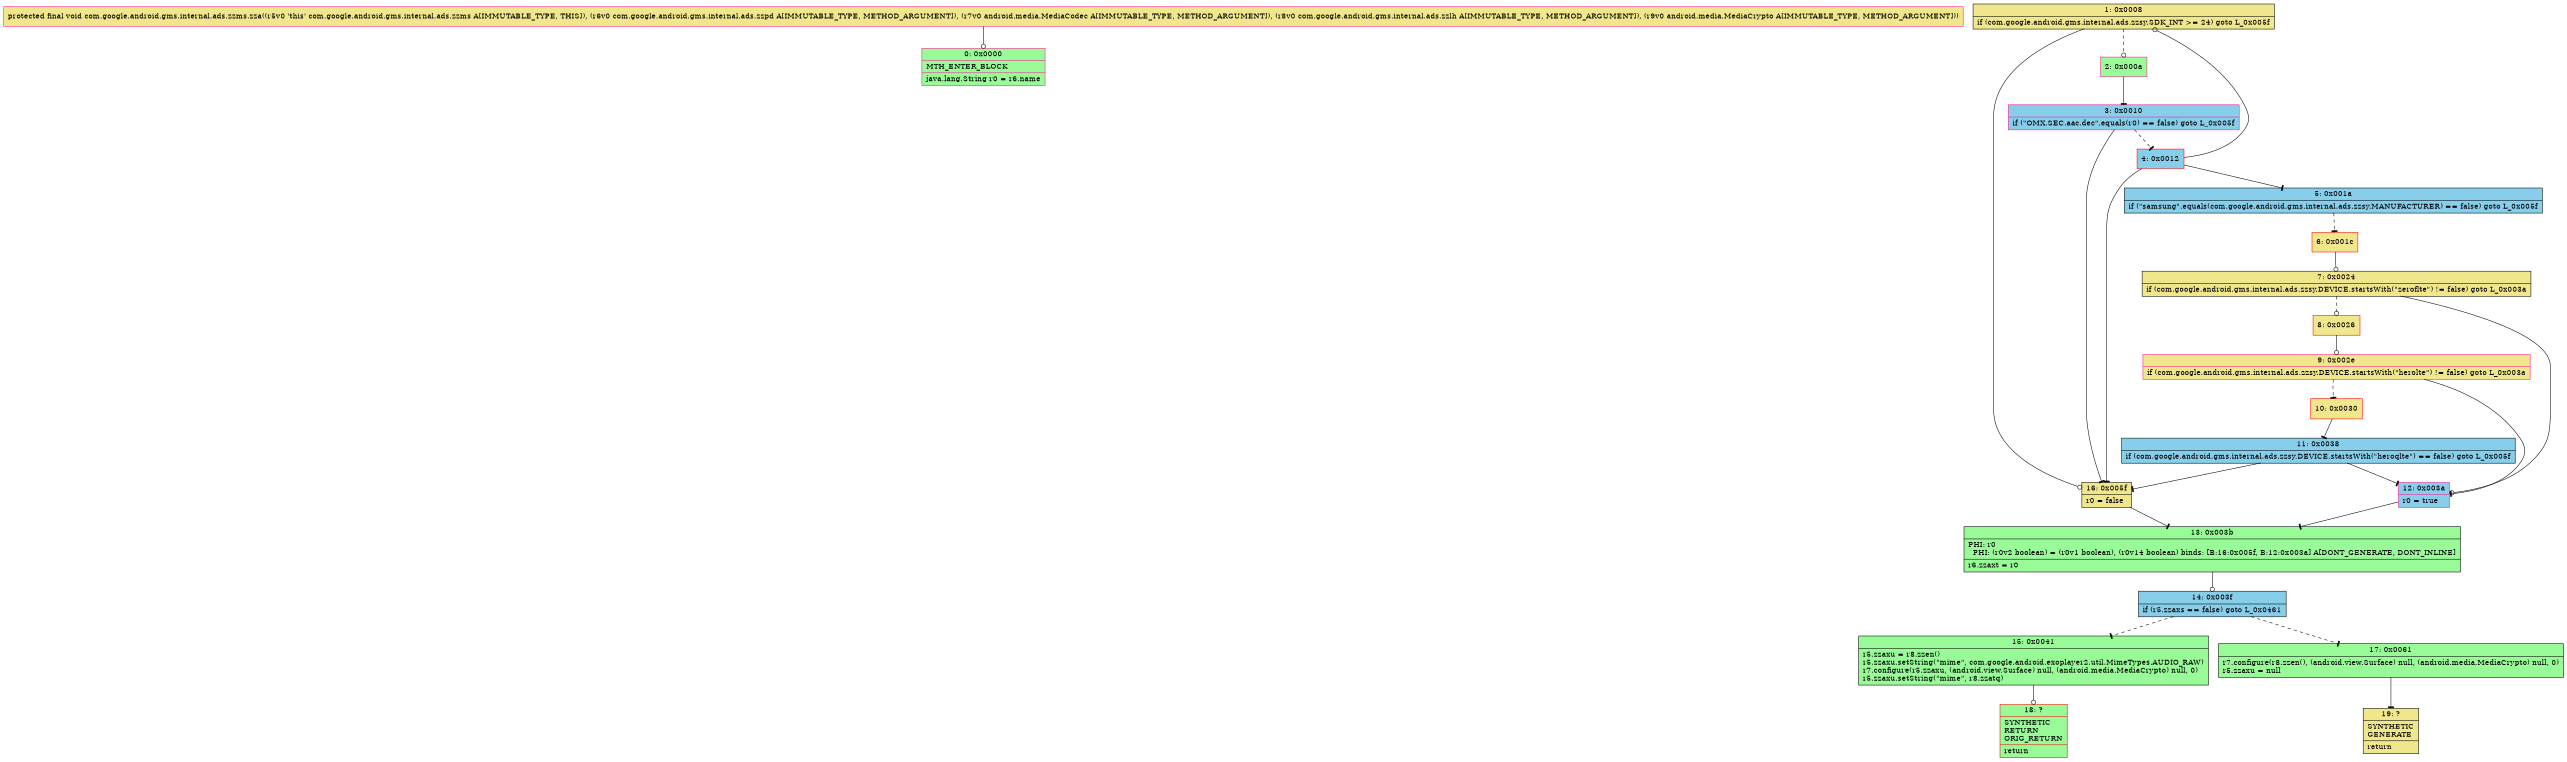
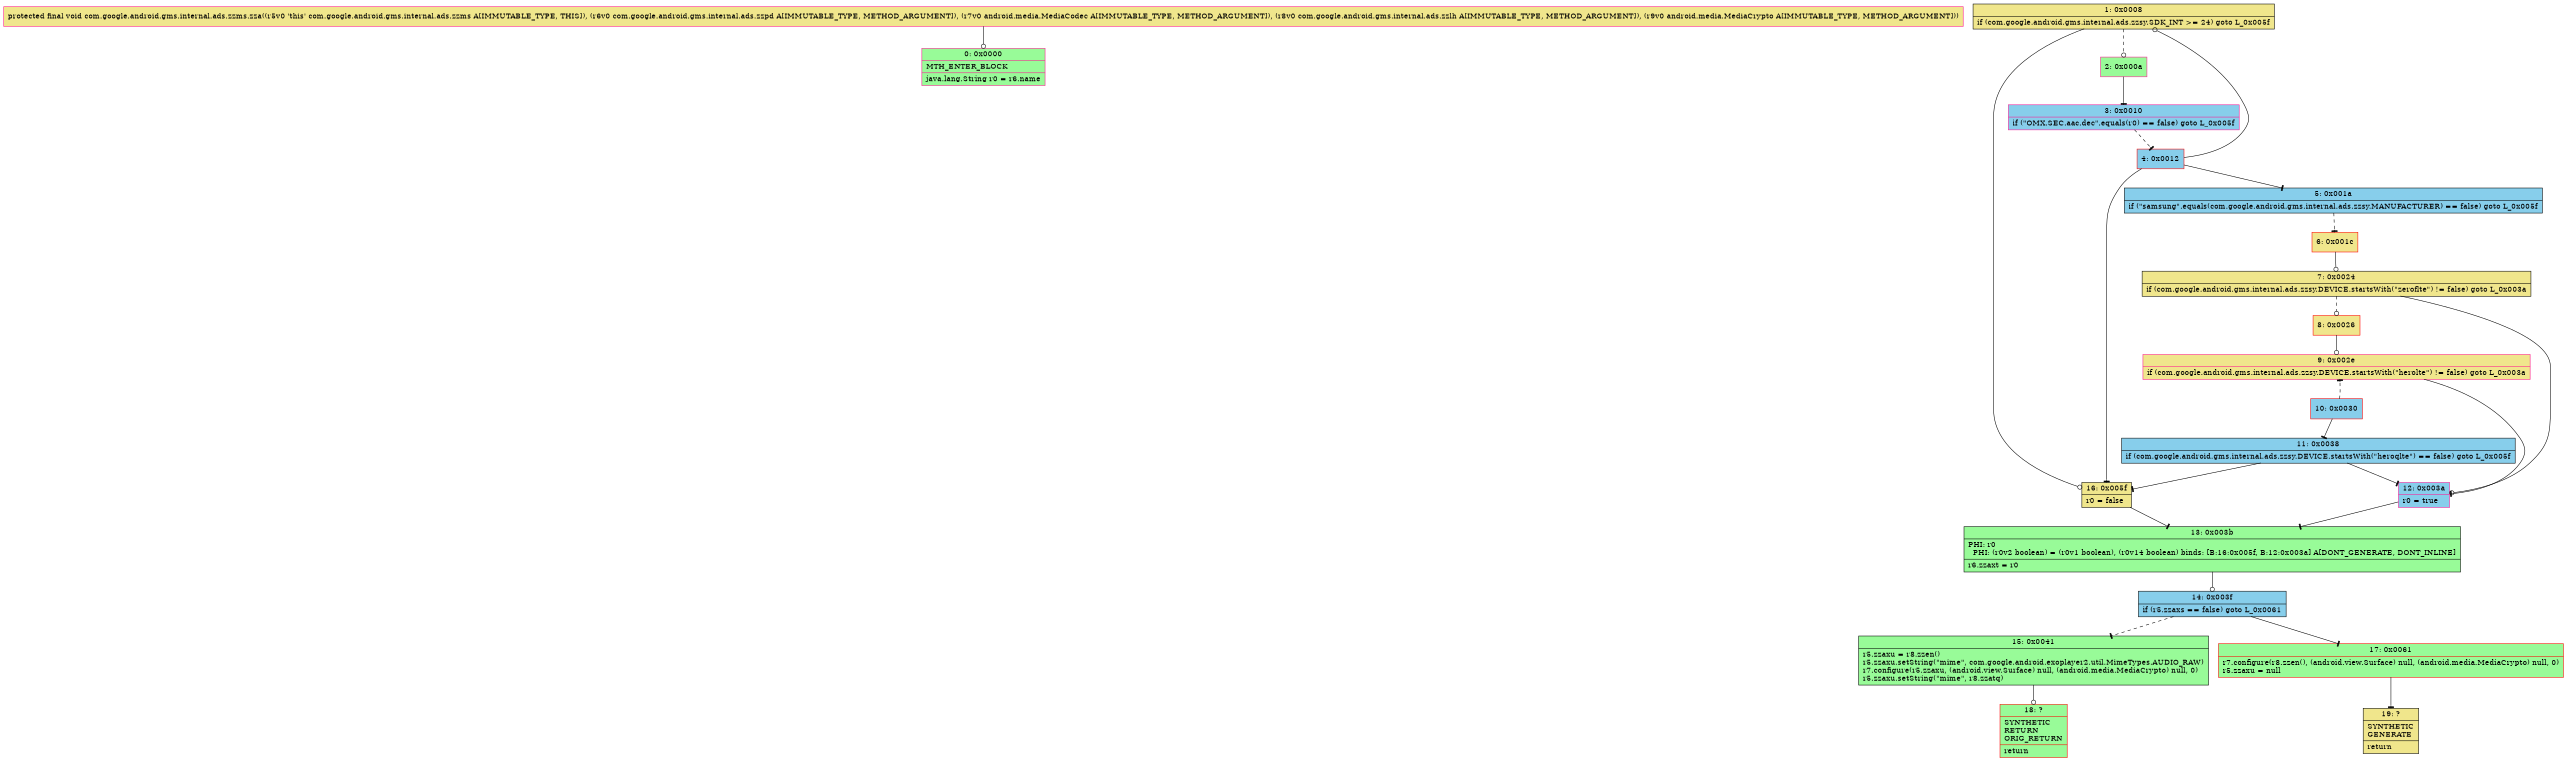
edge "3: 0x0010" -> "16: 0x005f": removed
edge "9: 0x002e" -> "10: 0x0030": reversed
node "10: 0x0030": fillcolor khaki -> skyblue
node "14: 0x003f": text "if (r5.zzaxs == false) goto L_0x0461" -> "if (r5.zzaxs == false) goto L_0x0061"
edge "14: 0x003f" -> "17: 0x0061": style dashed -> solid
node "17: 0x0061": color black -> red
